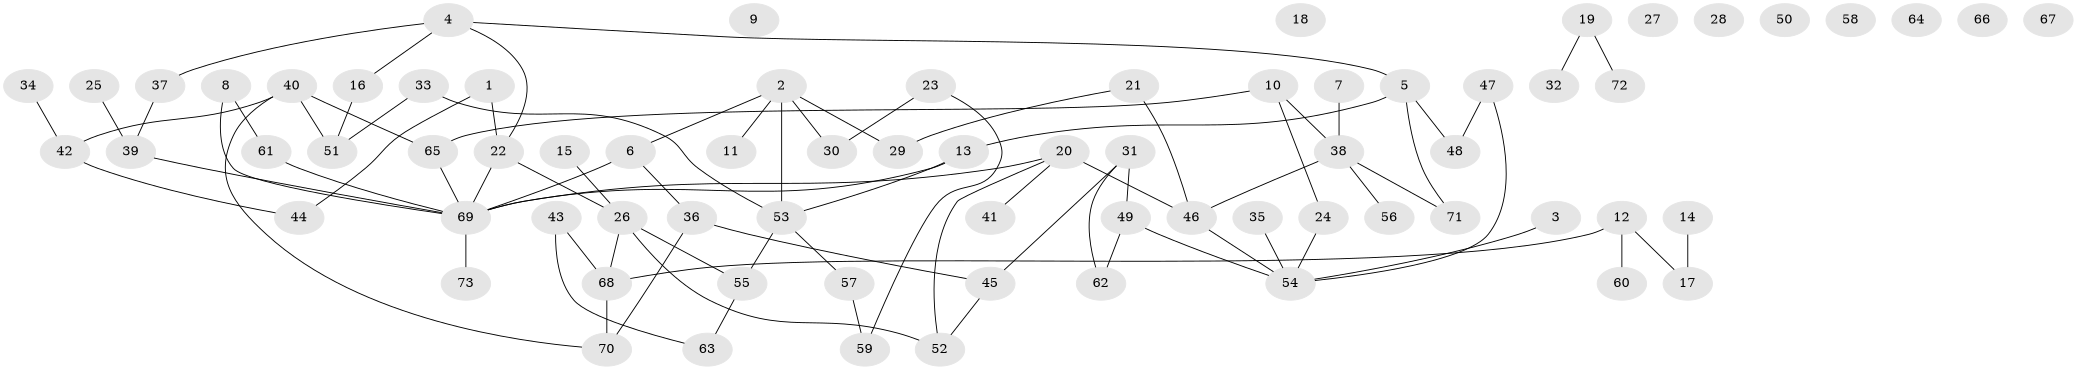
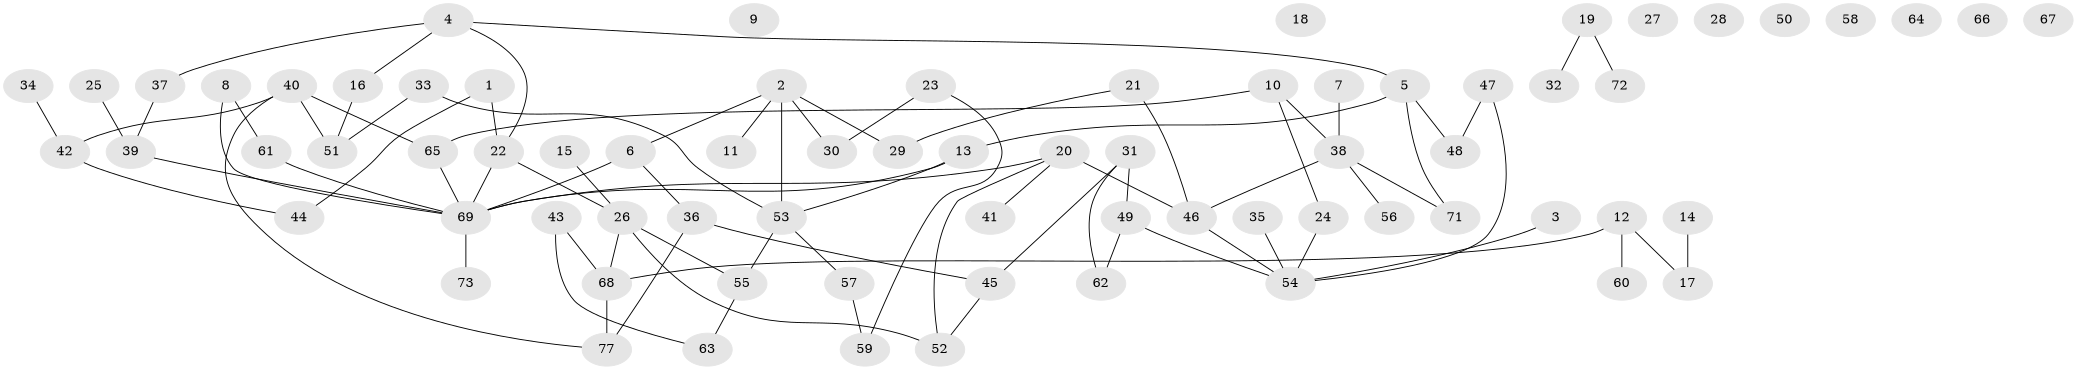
node "70": label "70" -> "77"
